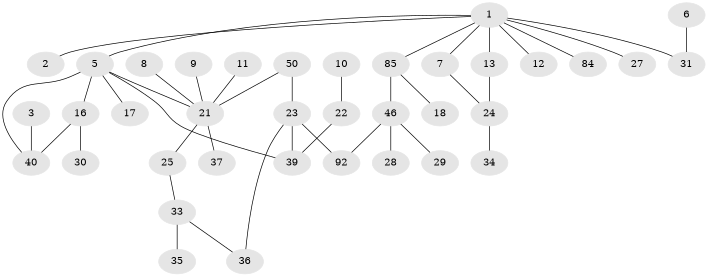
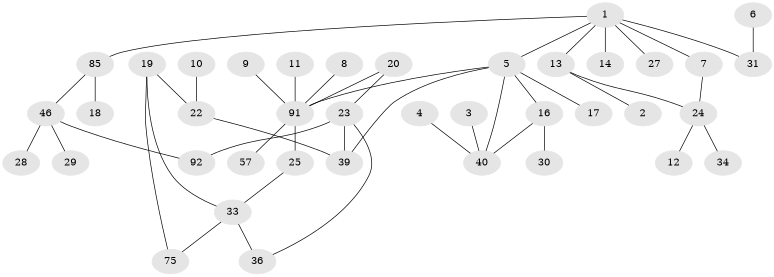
edge "1" -- "2": now "13" -- "2"
edge "1" -- "12": now "24" -- "12"
node "19": added
node "50": label "50" -> "20"
node "84": label "84" -> "14"
node "21": label "21" -> "91"
node "4": added
node "37": label "37" -> "57"
node "35": label "35" -> "75"
